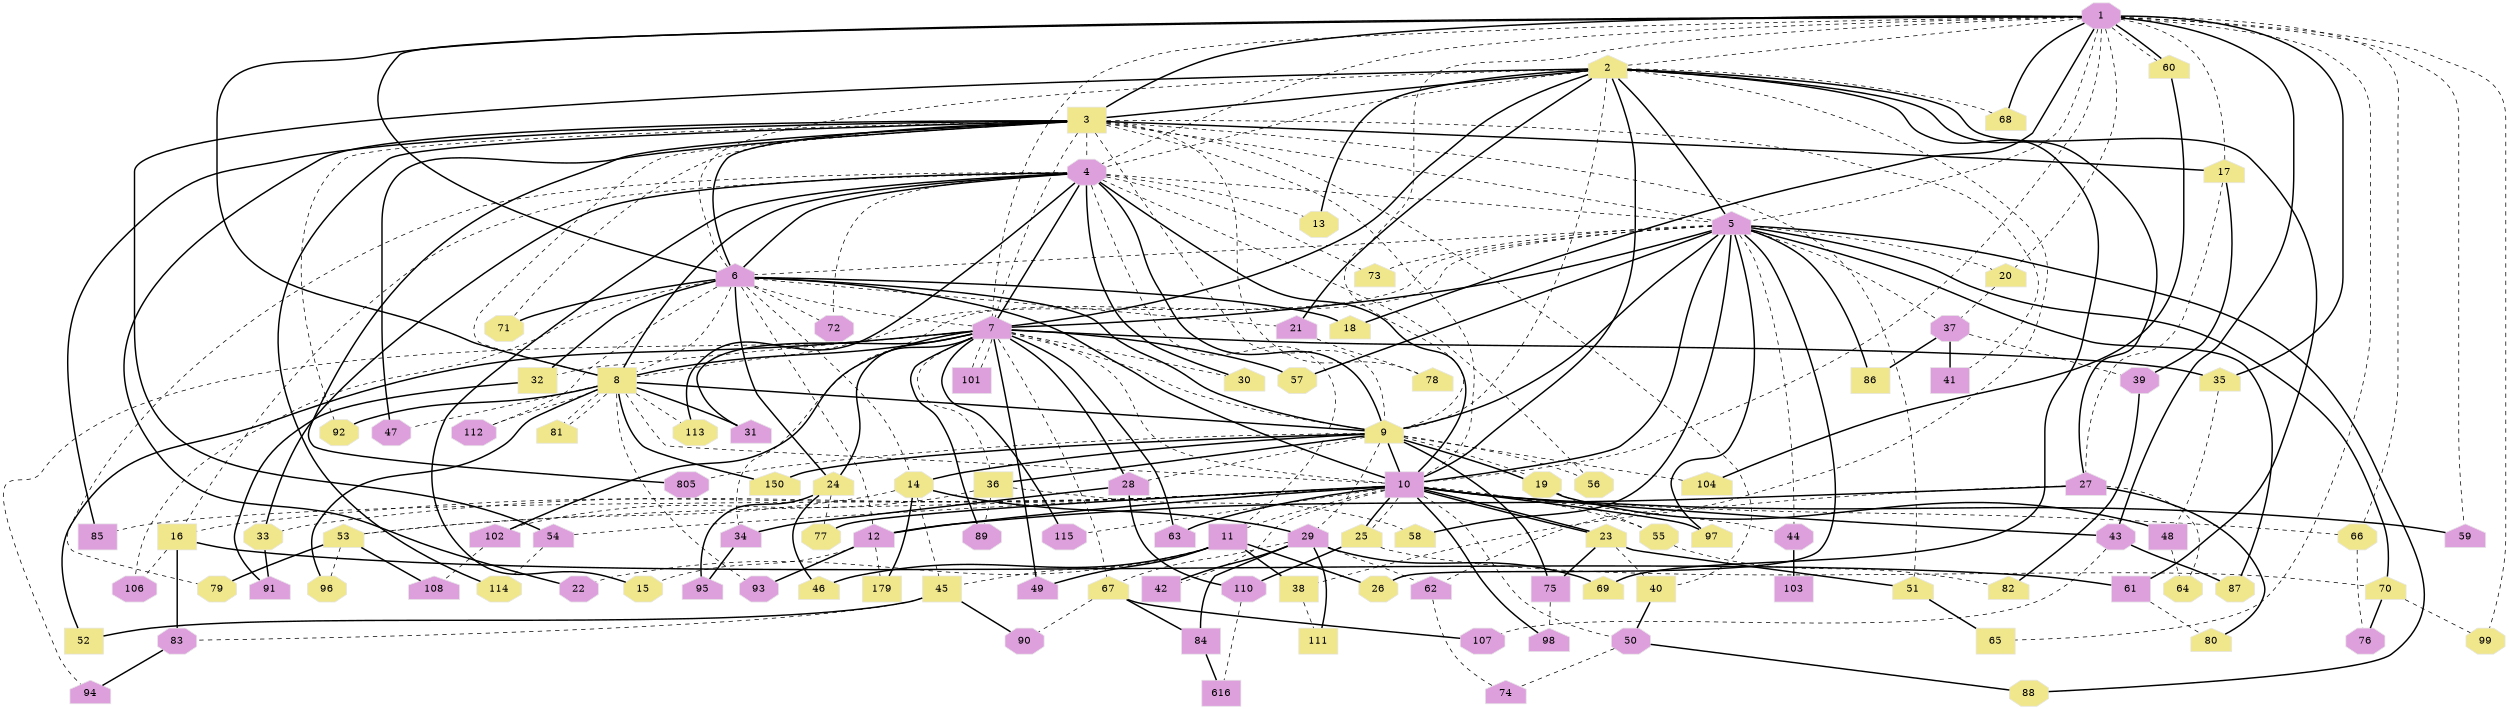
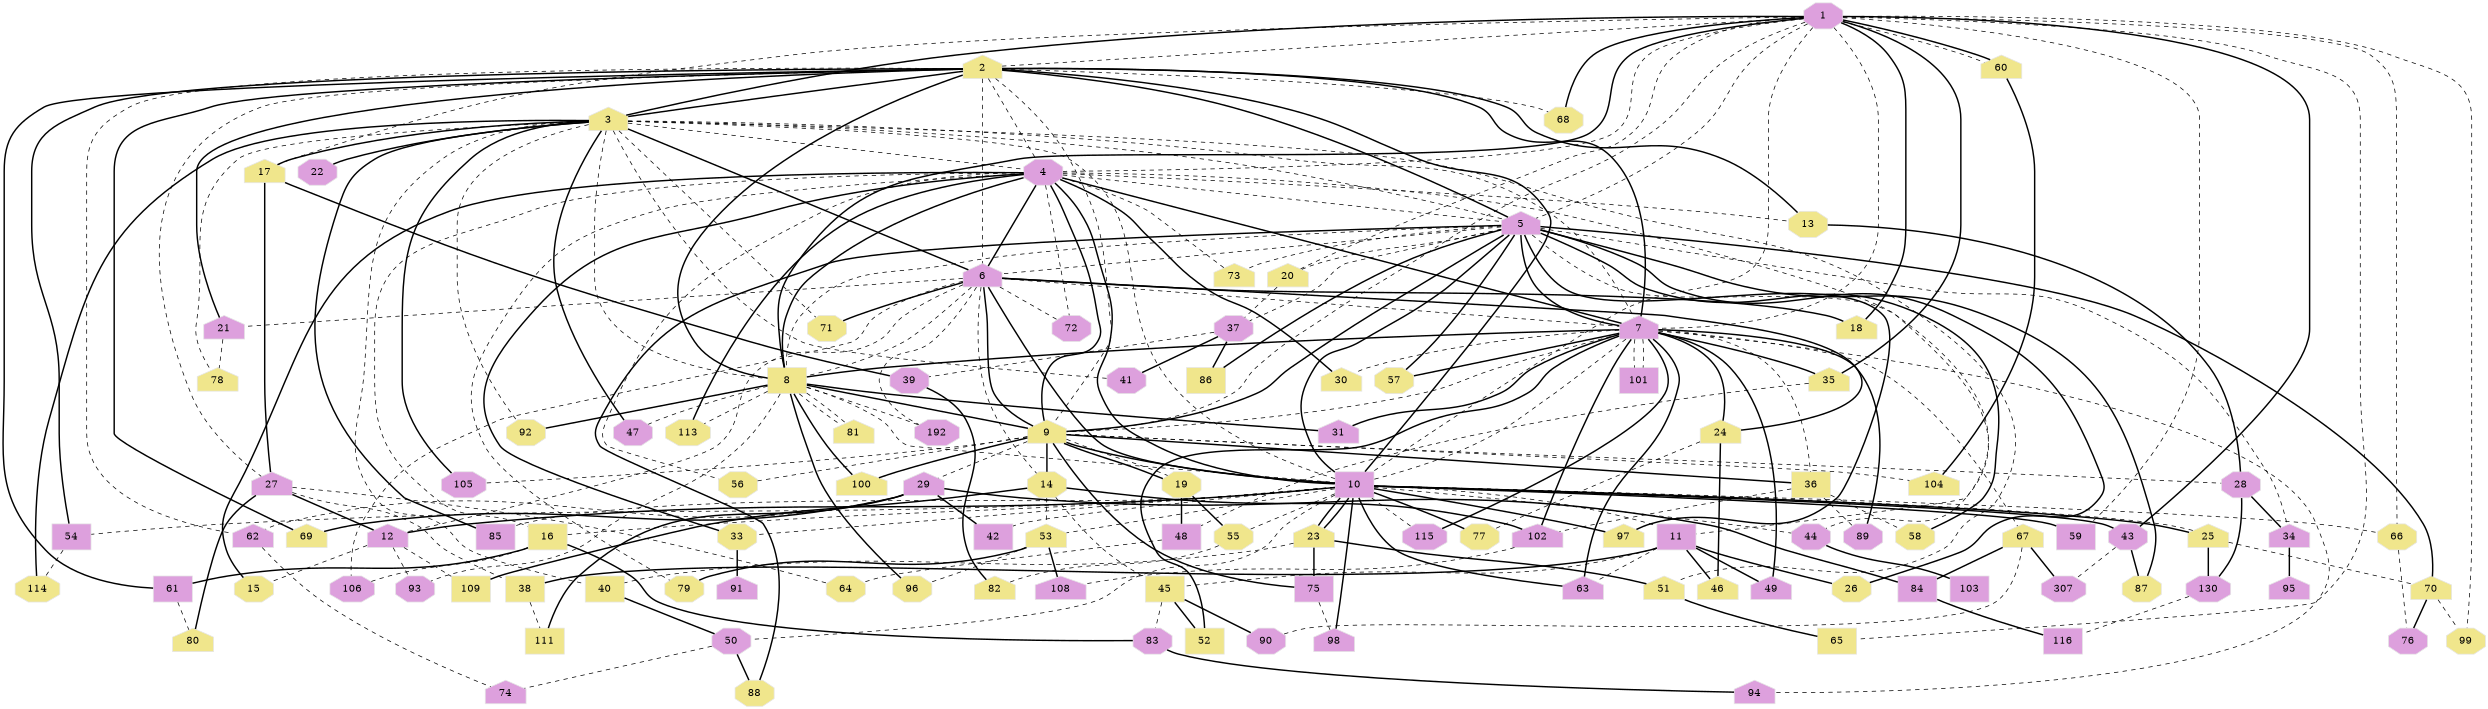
edge "1" -- "6": removed
node "3": shape box -> house
node "68": shape house -> octagon
edge "2" -- "27": style bold -> dashed
edge "2" -- "8": added
edge "3" -- "9": removed
edge "17" -- "27": style dashed -> bold
node "32": removed
node "41": shape box -> octagon
edge "7" -- "28": now "13" -- "28"
node "112": label "112" -> "192"
node "805": label "805" -> "105"
node "150": label "150" -> "100"
node "28": shape house -> octagon
edge "19" -- "55": style dashed -> bold
edge "14" -- "29": now "14" -- "102"
edge "24" -- "95": removed
node "54": shape house -> box
node "58": shape house -> octagon
node "59": shape house -> box
edge "29" -- "67": removed
edge "12" -- "93": style bold -> dashed
edge "11" -- "22": now "11" -- "63"
node "179": label "179" -> "109"
node "110": label "110" -> "130"
node "107": label "107" -> "307"
node "616": label "616" -> "116"
